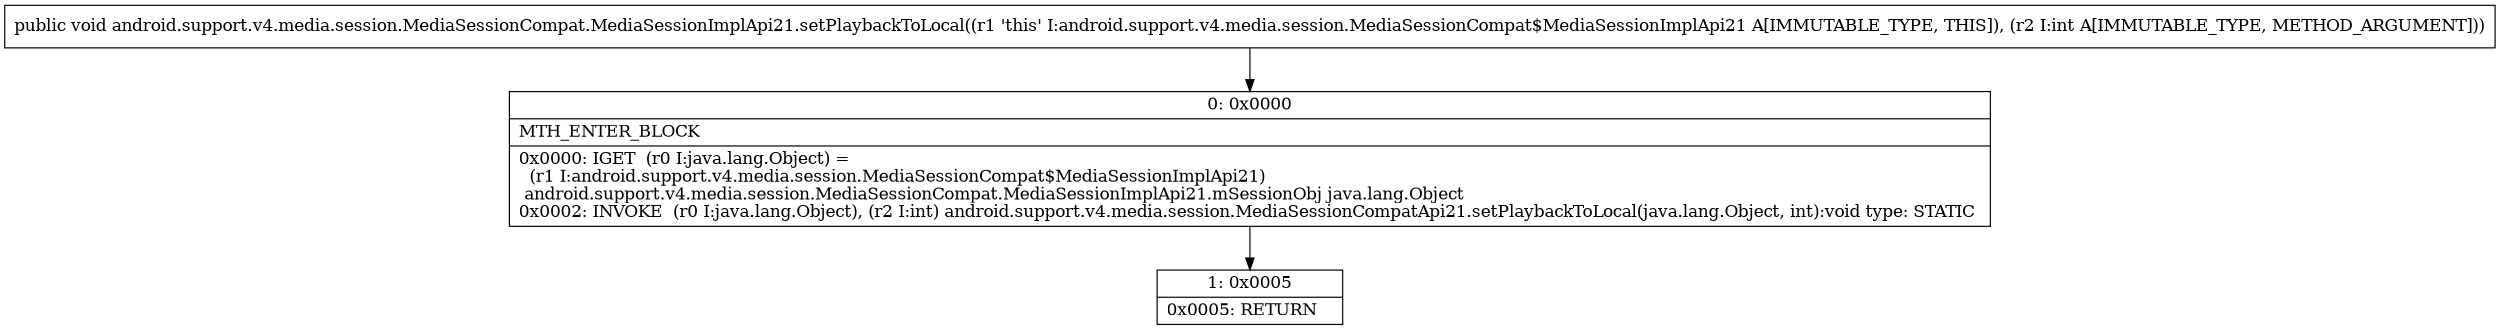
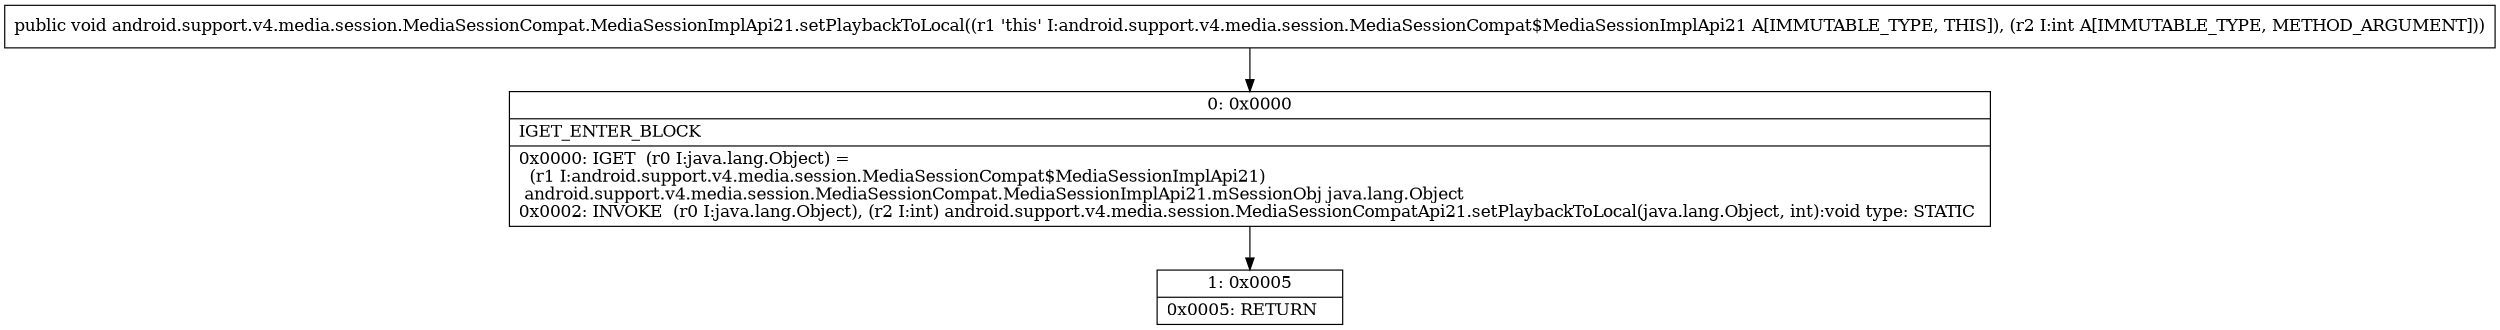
node "0: 0x0000": text "MTH_ENTER_BLOCK" -> "IGET_ENTER_BLOCK"
